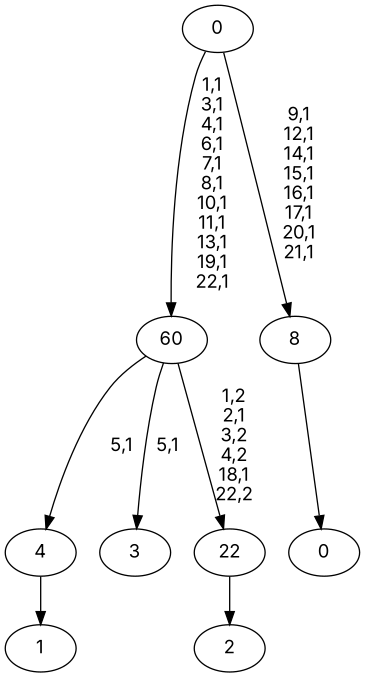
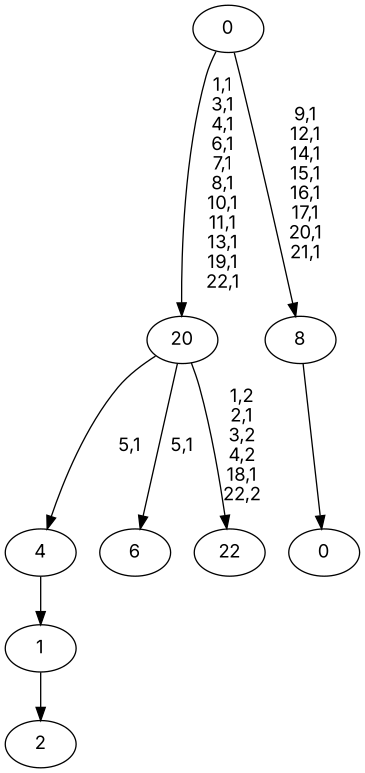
node "60": label "60" -> "20"
node "3": label "3" -> "6"
edge "22" -> "2": now "1" -> "2"
